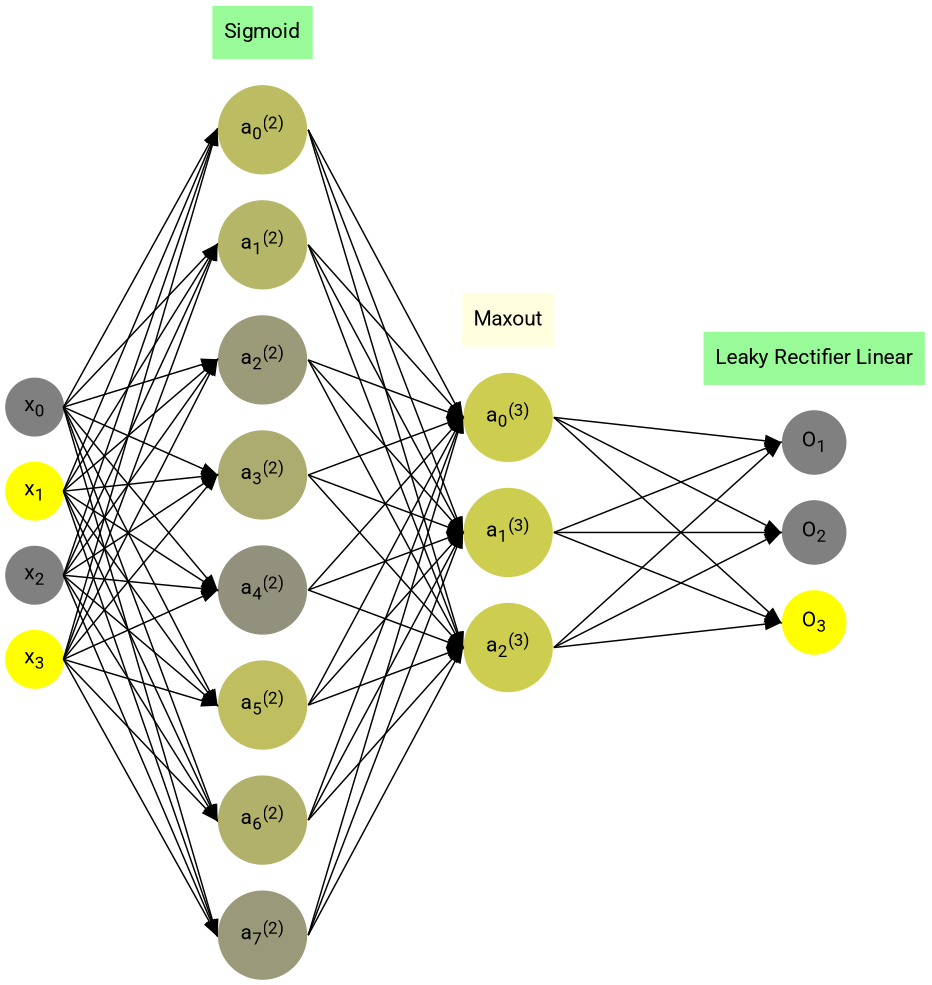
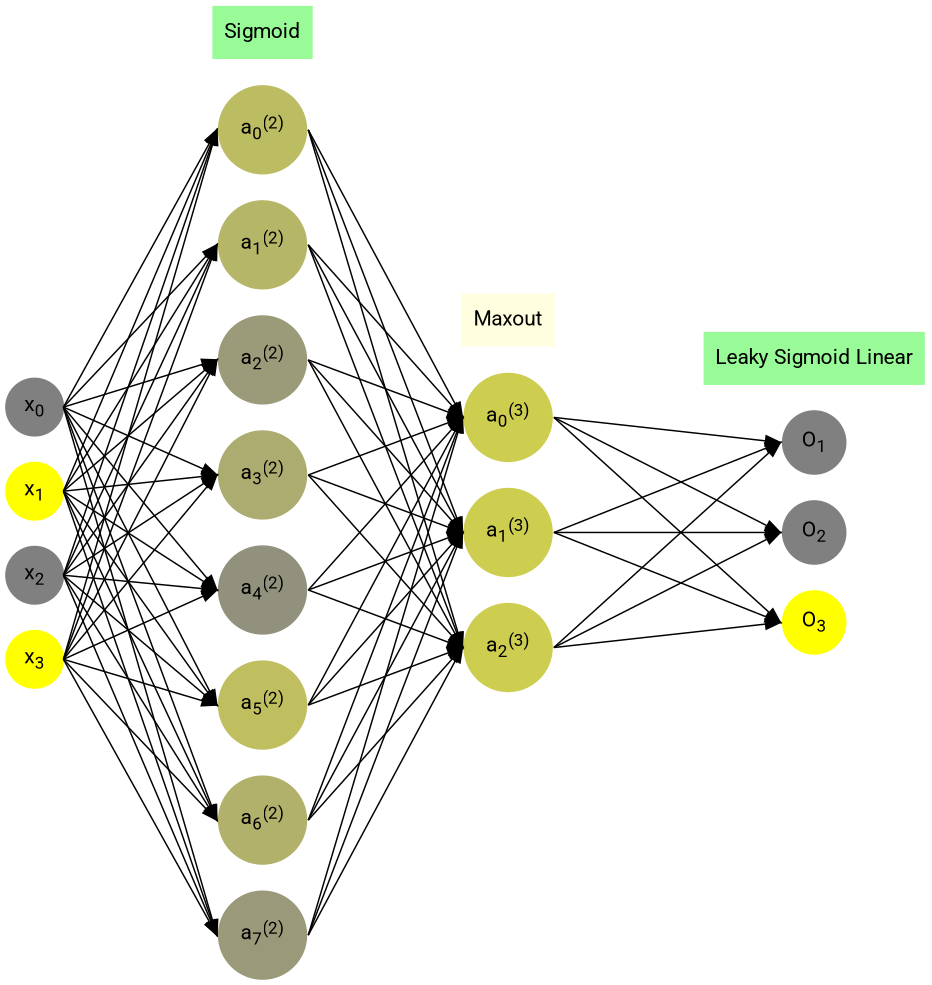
node "Leaky Rectifier Linear": label "Leaky Rectifier Linear" -> "Leaky Sigmoid Linear"
